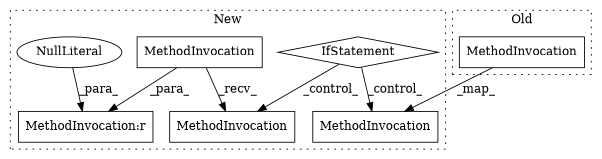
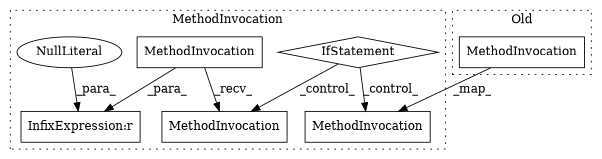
cluster "New": label "New" -> "MethodInvocation"
node "MethodInvocation:r": label "MethodInvocation:r" -> "InfixExpression:r"
